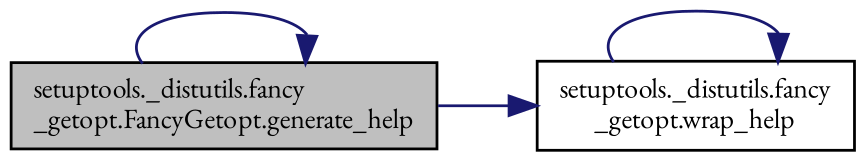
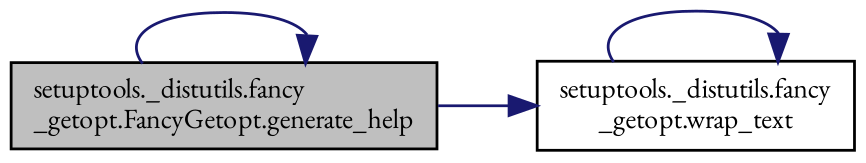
node "setuptools._distutils.fancy _getopt.wrap_help": label "setuptools._distutils.fancy _getopt.wrap_help" -> "setuptools._distutils.fancy _getopt.wrap_text"
